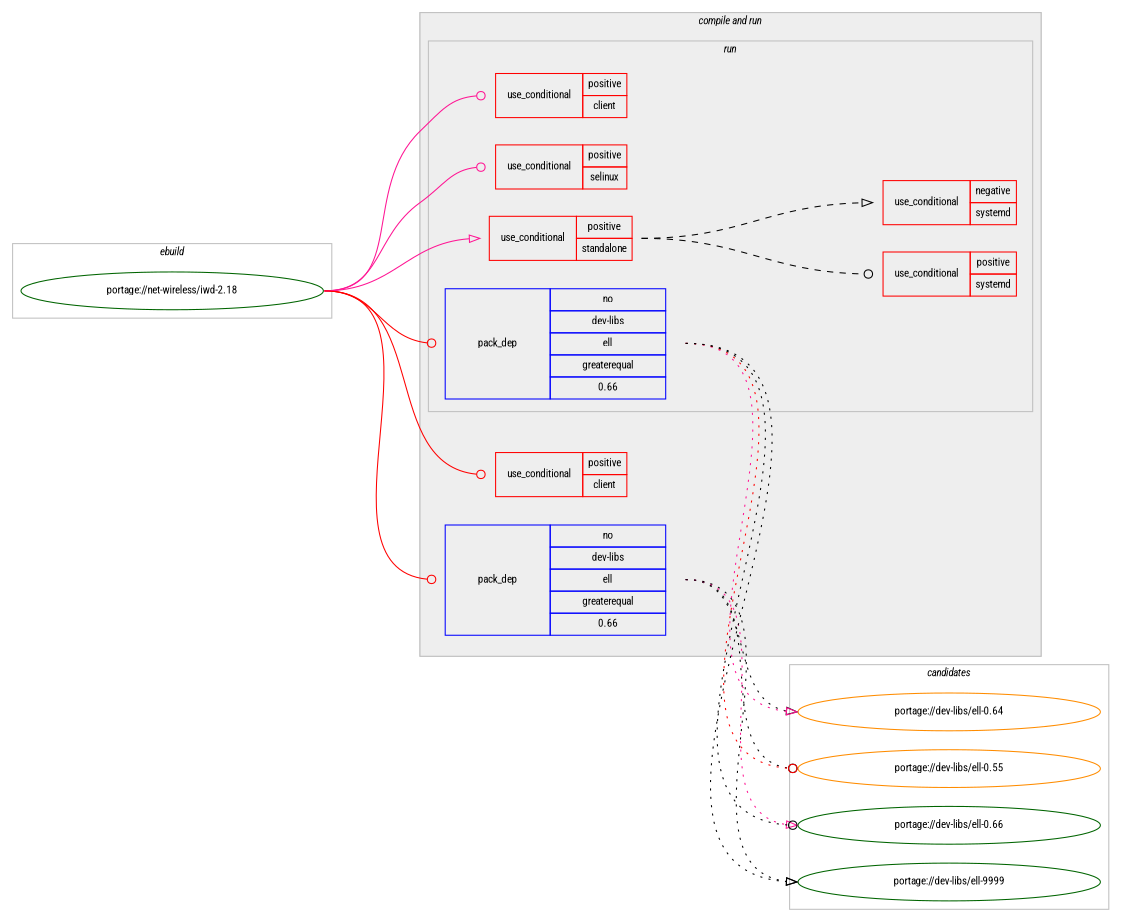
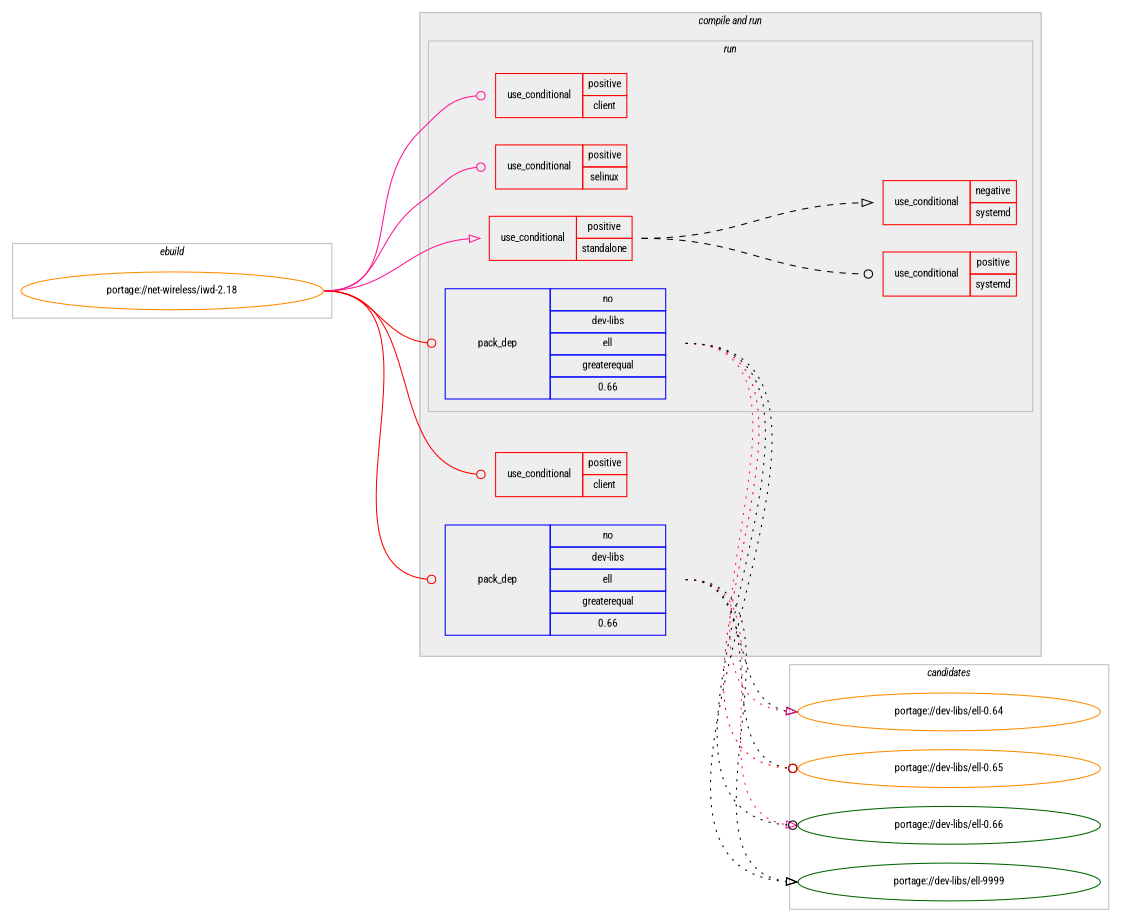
node "portage://net-wireless/iwd-2.18": color darkgreen -> darkorange
node "portage://dev-libs/ell-0.55": label "portage://dev-libs/ell-0.55" -> "portage://dev-libs/ell-0.65"
